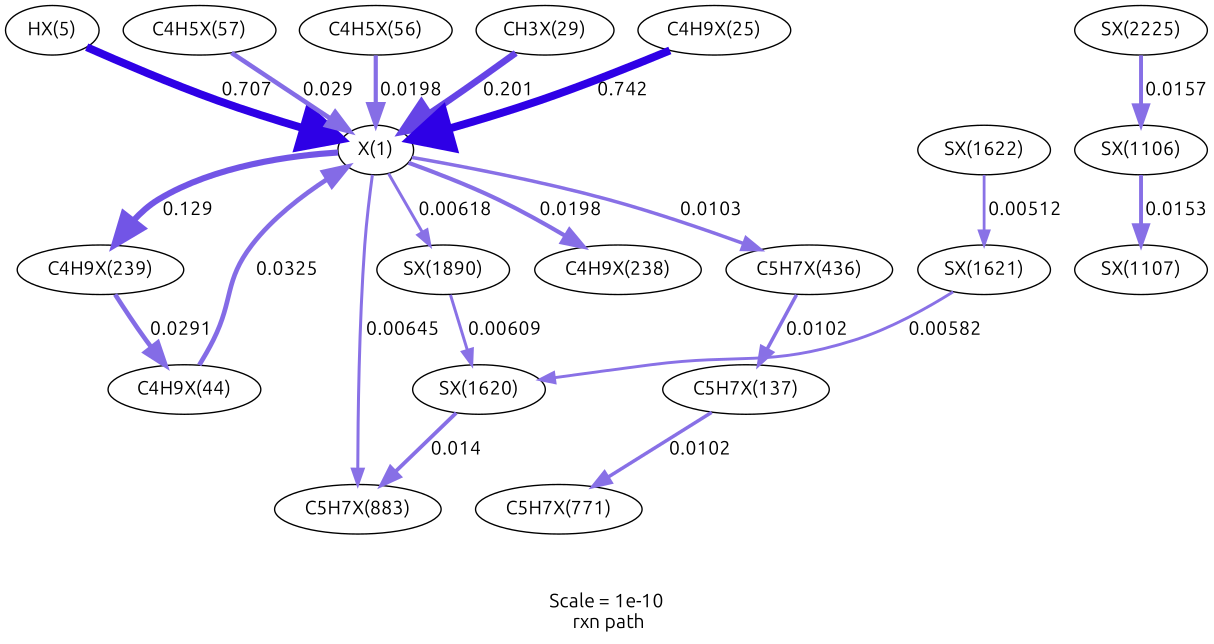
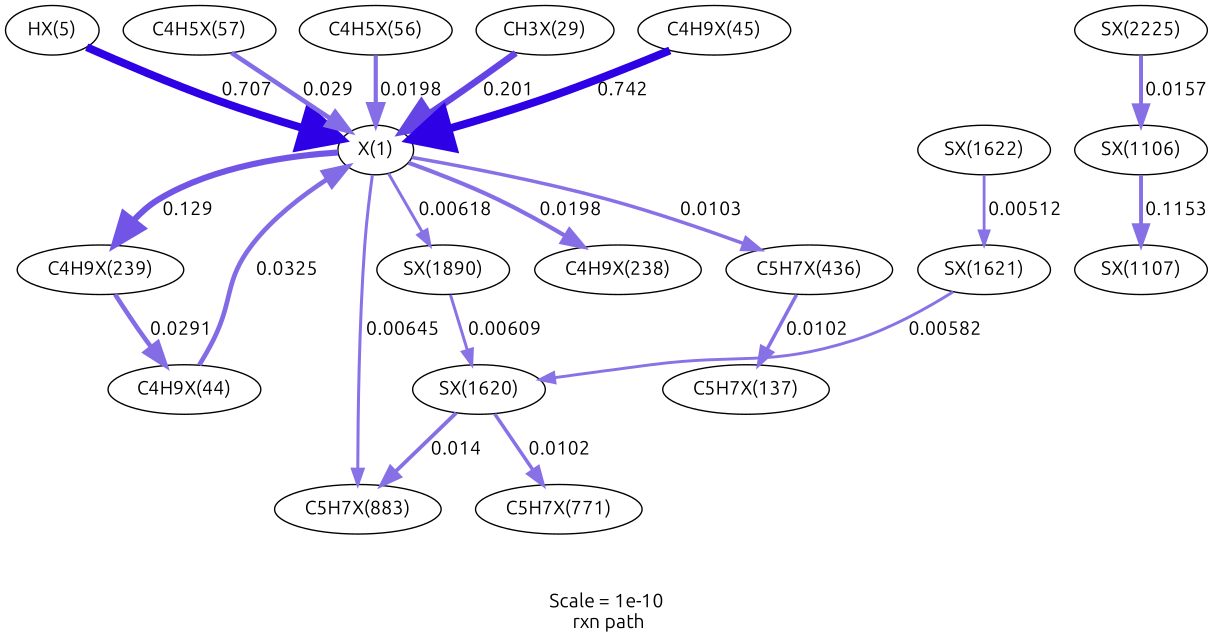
node "C4H9X(25)": label "C4H9X(25)" -> "C4H9X(45)"
edge "SX(1106)" -> "SX(1107)": label " 0.0153" -> " 0.1153"
edge "C5H7X(137)" -> "C5H7X(771)": now "SX(1620)" -> "C5H7X(771)"
